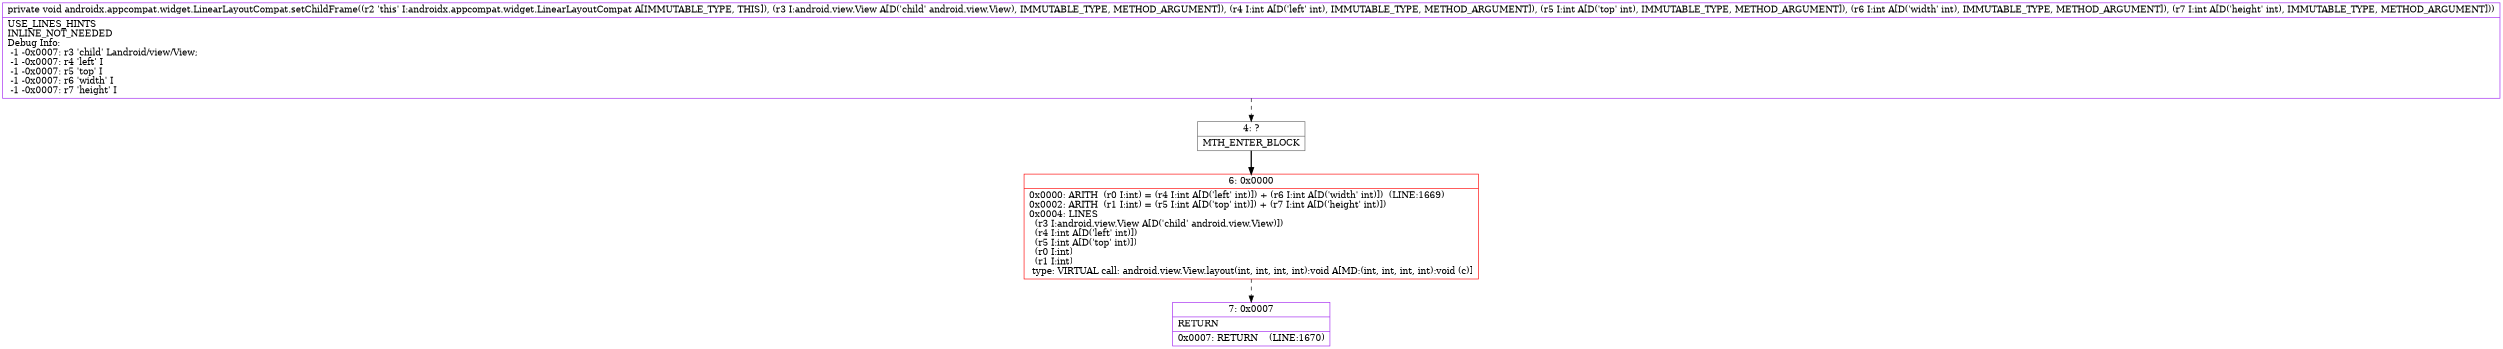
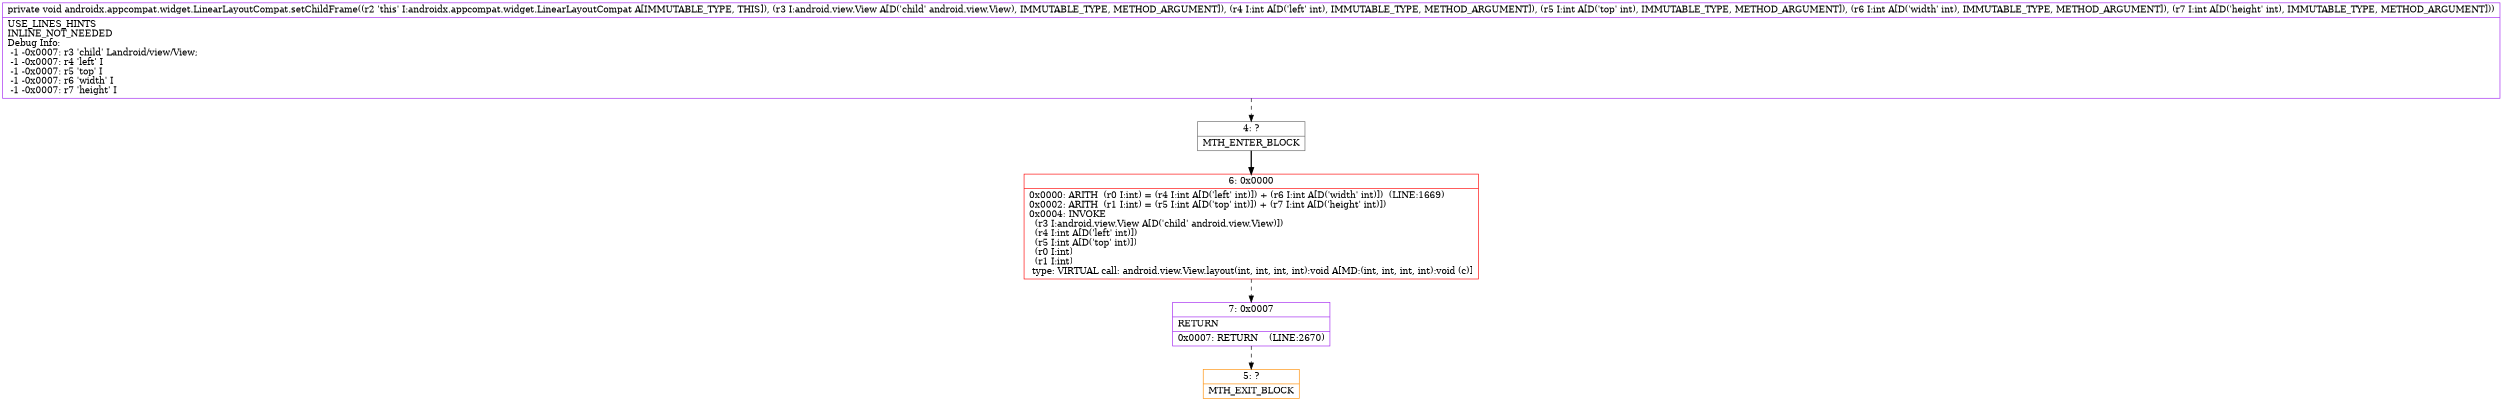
node "6: 0x0000": text "0x0004: LINES" -> "0x0004: INVOKE"
node "7: 0x0007": text "0x0007: RETURN    (LINE:1670)" -> "0x0007: RETURN    (LINE:2670)"
node "5: ?": added
